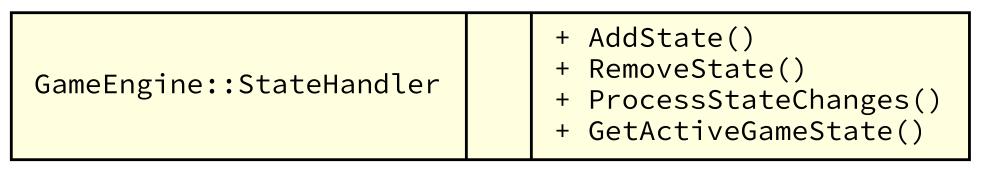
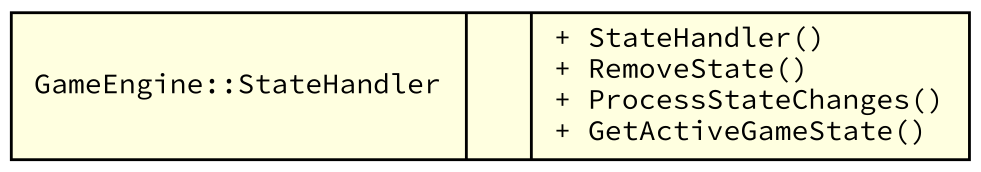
node "GameEngine::StateHandler": text "+ AddState()" -> "+ StateHandler()"
